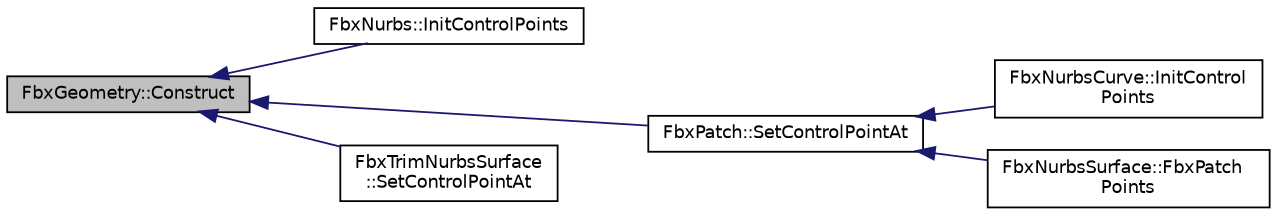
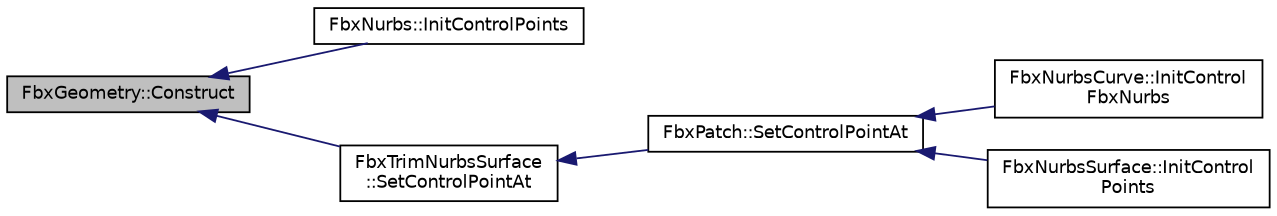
node "FbxNurbsCurve::InitControl Points": label "FbxNurbsCurve::InitControl Points" -> "FbxNurbsCurve::InitControl FbxNurbs"
edge "FbxPatch::SetControlPointAt" -> "FbxGeometry::Construct": now "FbxPatch::SetControlPointAt" -> "FbxTrimNurbsSurface ::SetControlPointAt"
node "FbxNurbsSurface::FbxPatch Points": label "FbxNurbsSurface::FbxPatch Points" -> "FbxNurbsSurface::InitControl Points"
